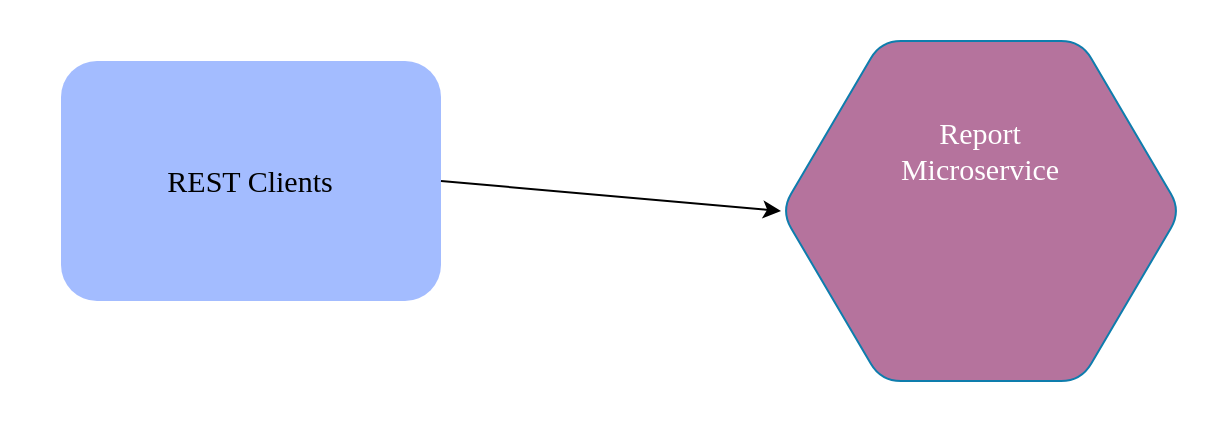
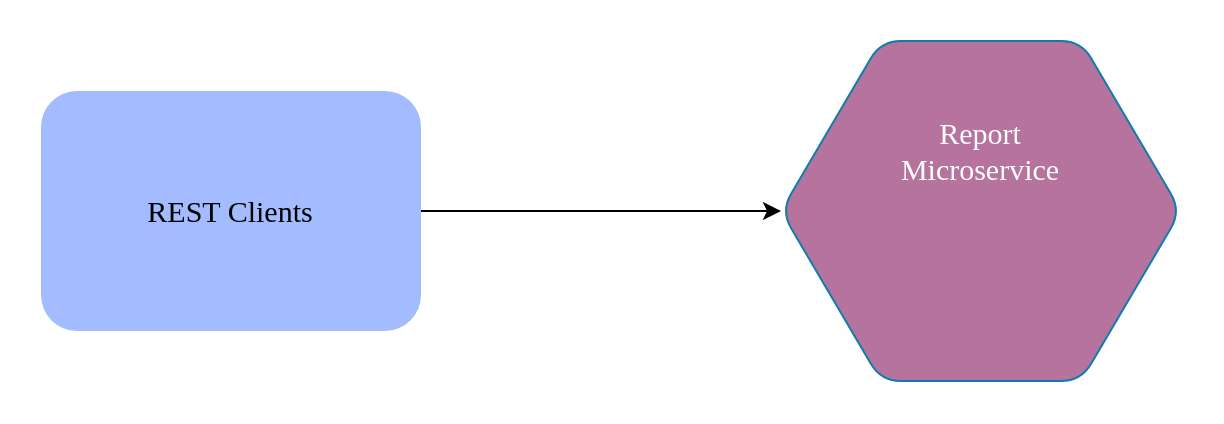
node "REST Clients": moved (251, 181) -> (231, 211)
